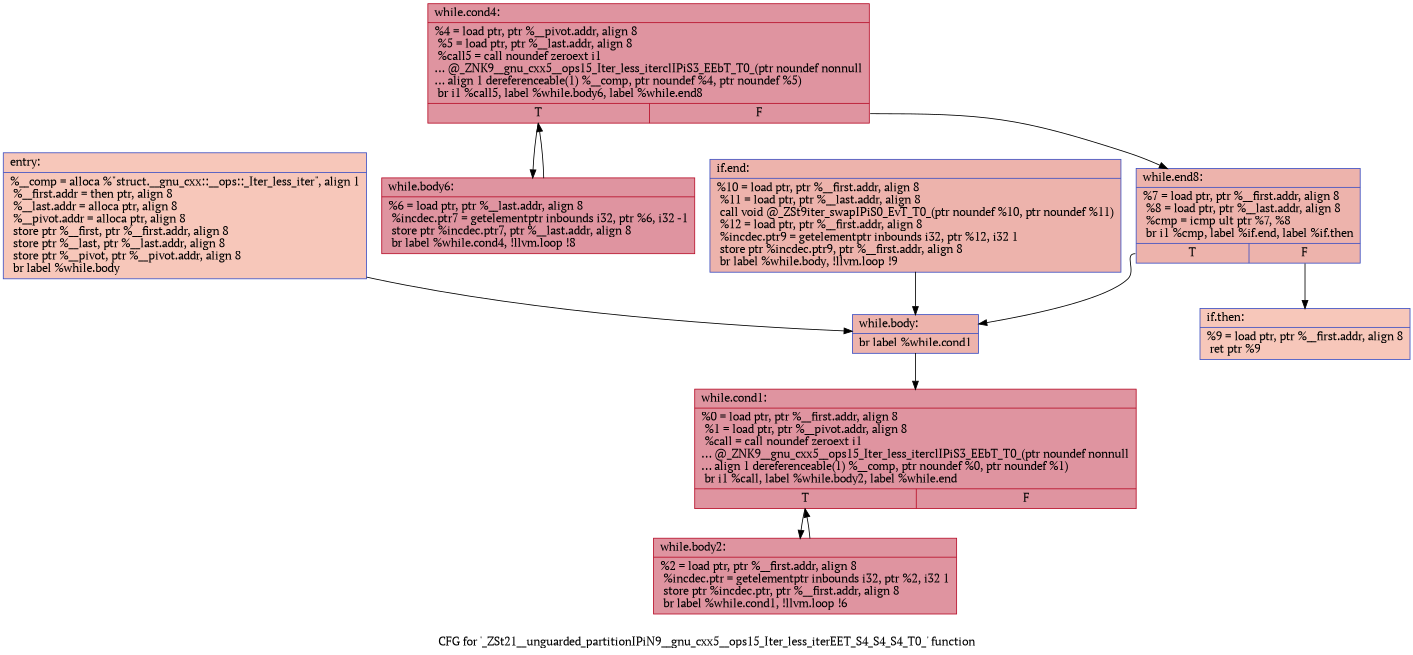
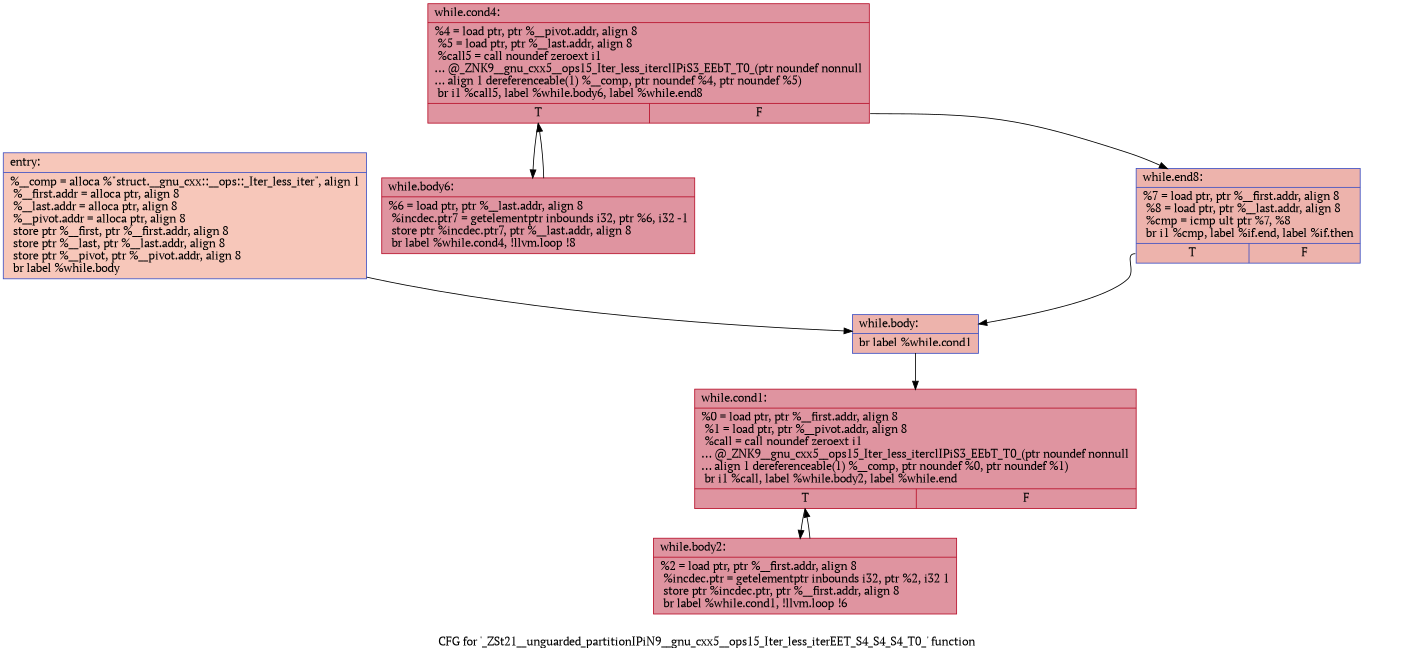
node "entry:": text "%__first.addr = then ptr, align 8" -> "%__first.addr = alloca ptr, align 8"
node "if.end:": removed
node "if.then:": removed
